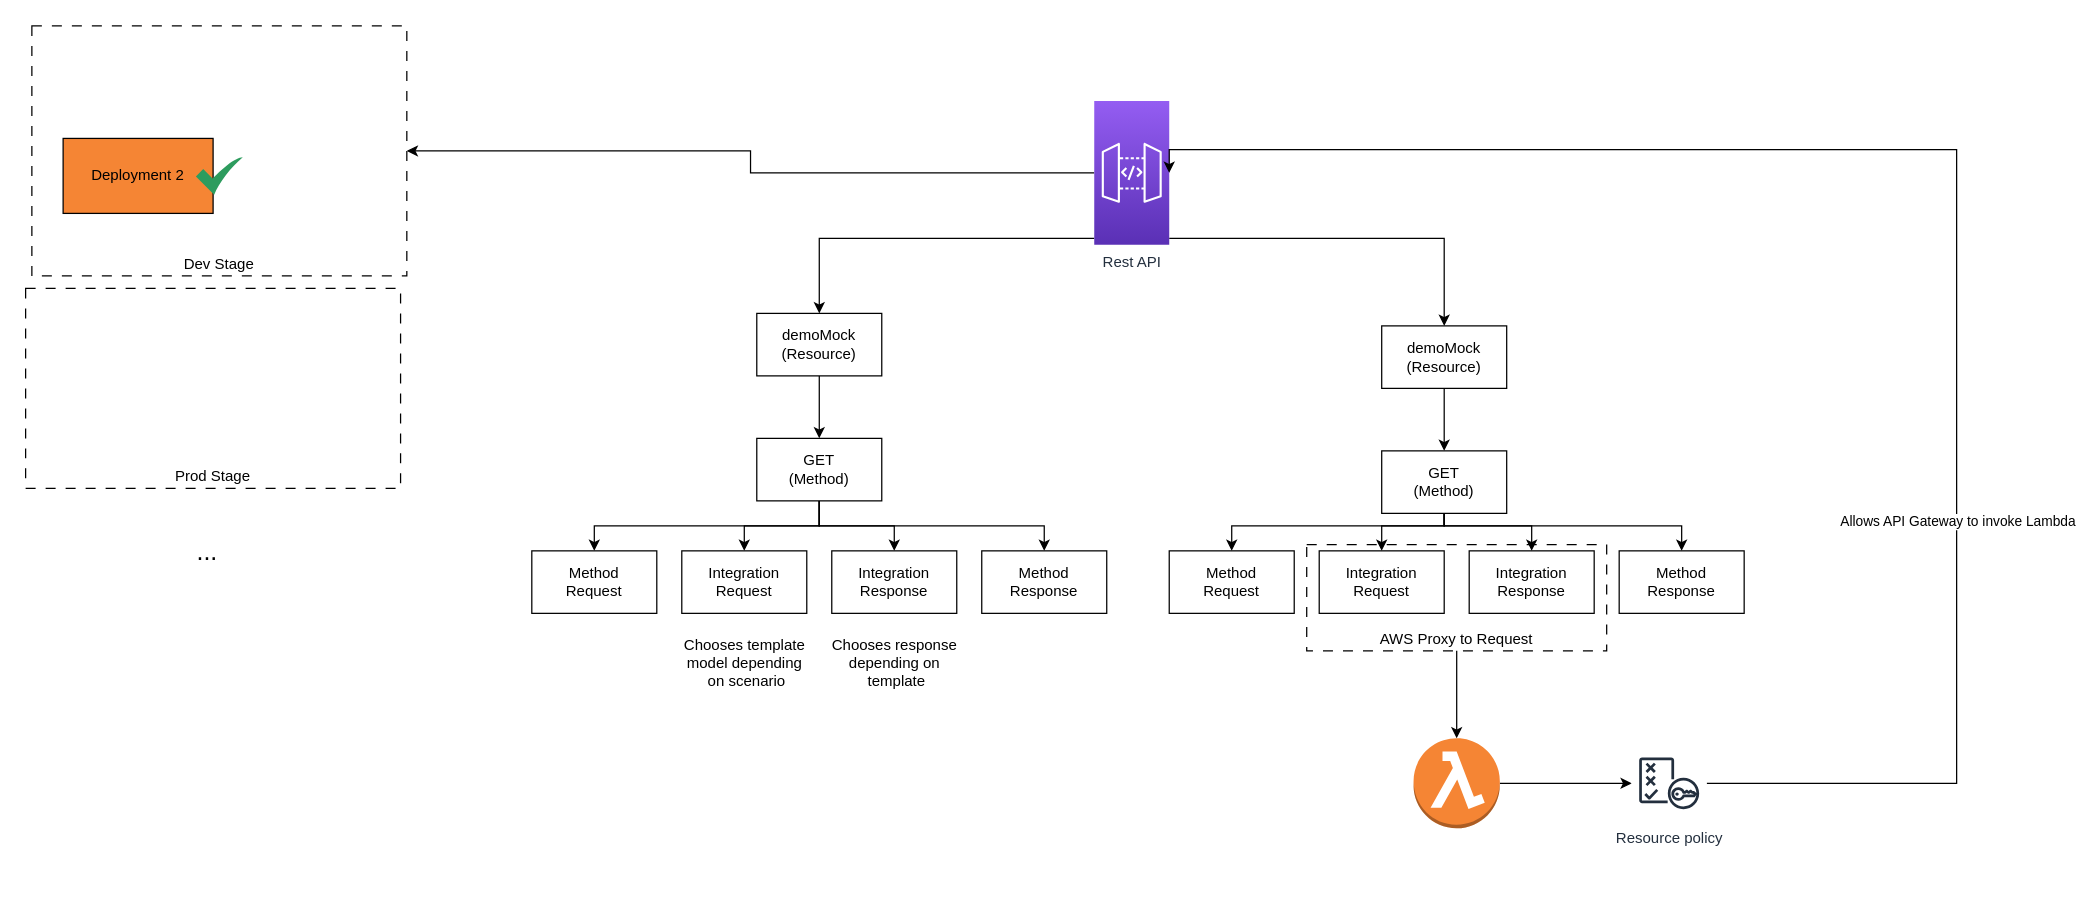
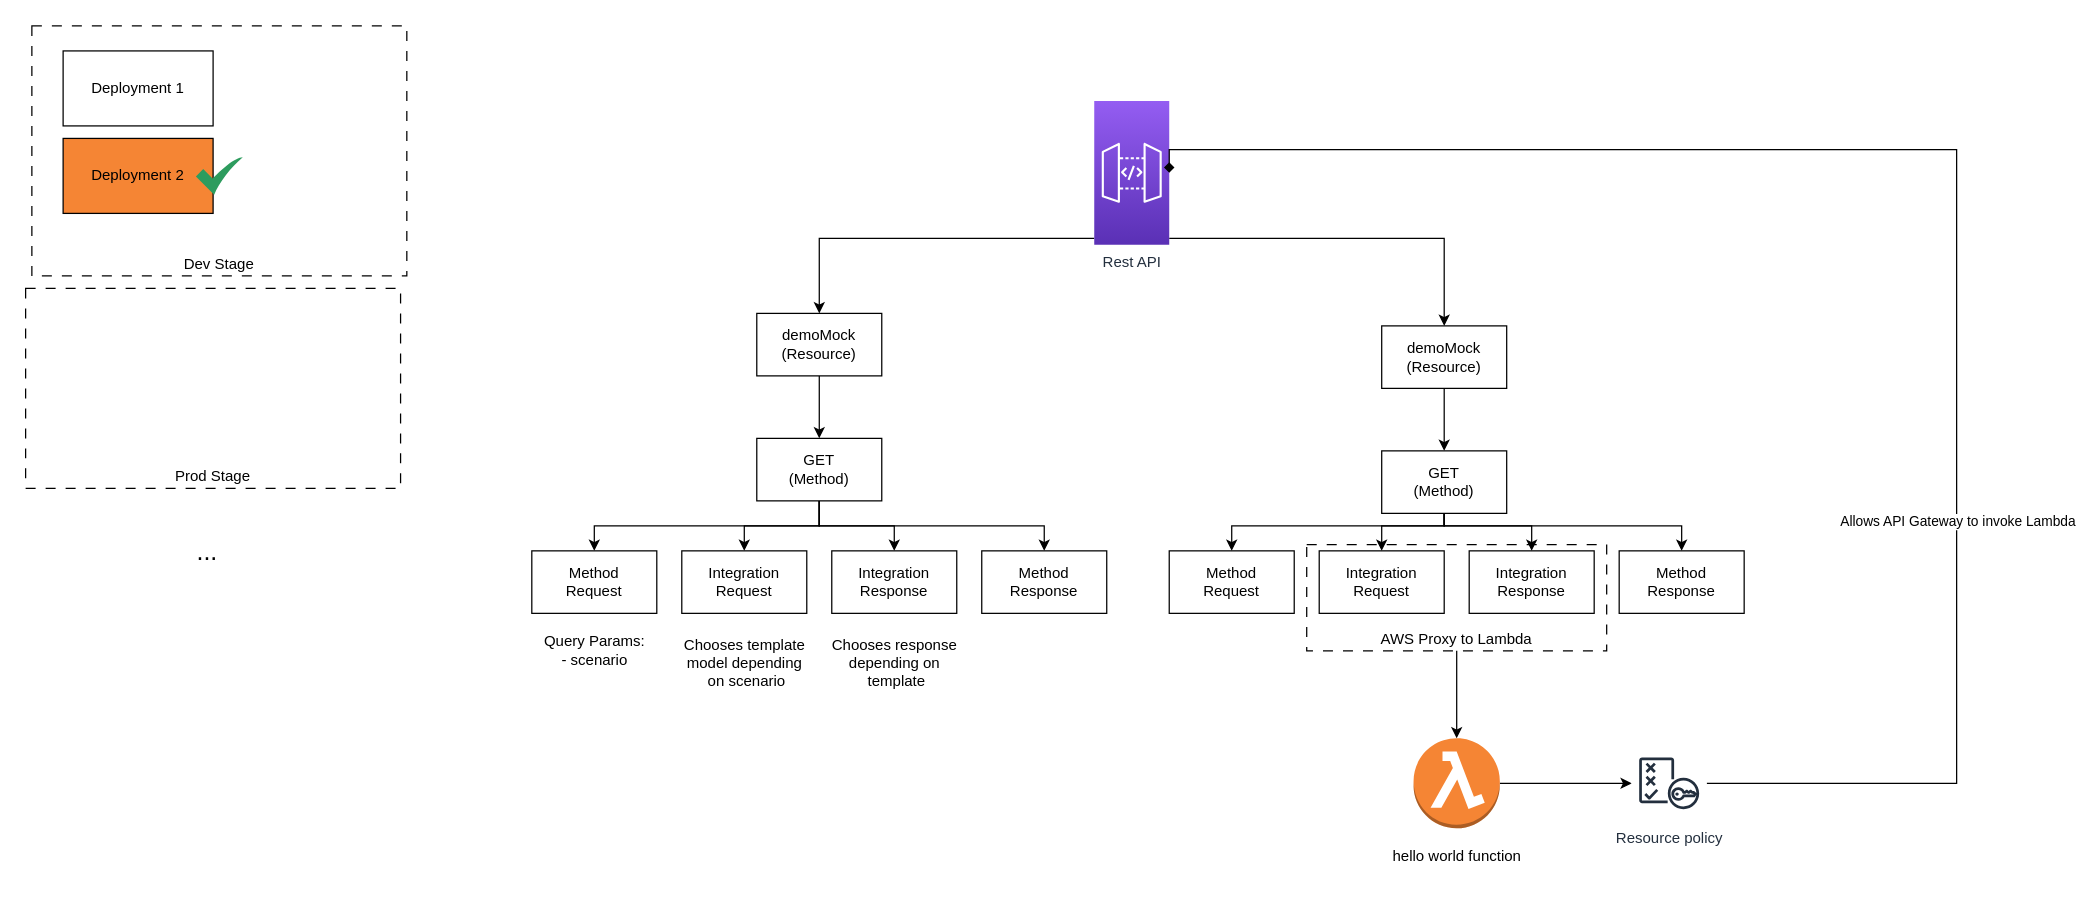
node "Deployment 1": added
edge "Resource policy" -> "Rest API": arrowhead classic -> diamond
edge "Rest API" -> "Dev Stage": removed
node "AWS Proxy to Request": label "AWS Proxy to Request" -> "AWS Proxy to Lambda"
node "Query Params: - scenario": added
node "hello world function": added
